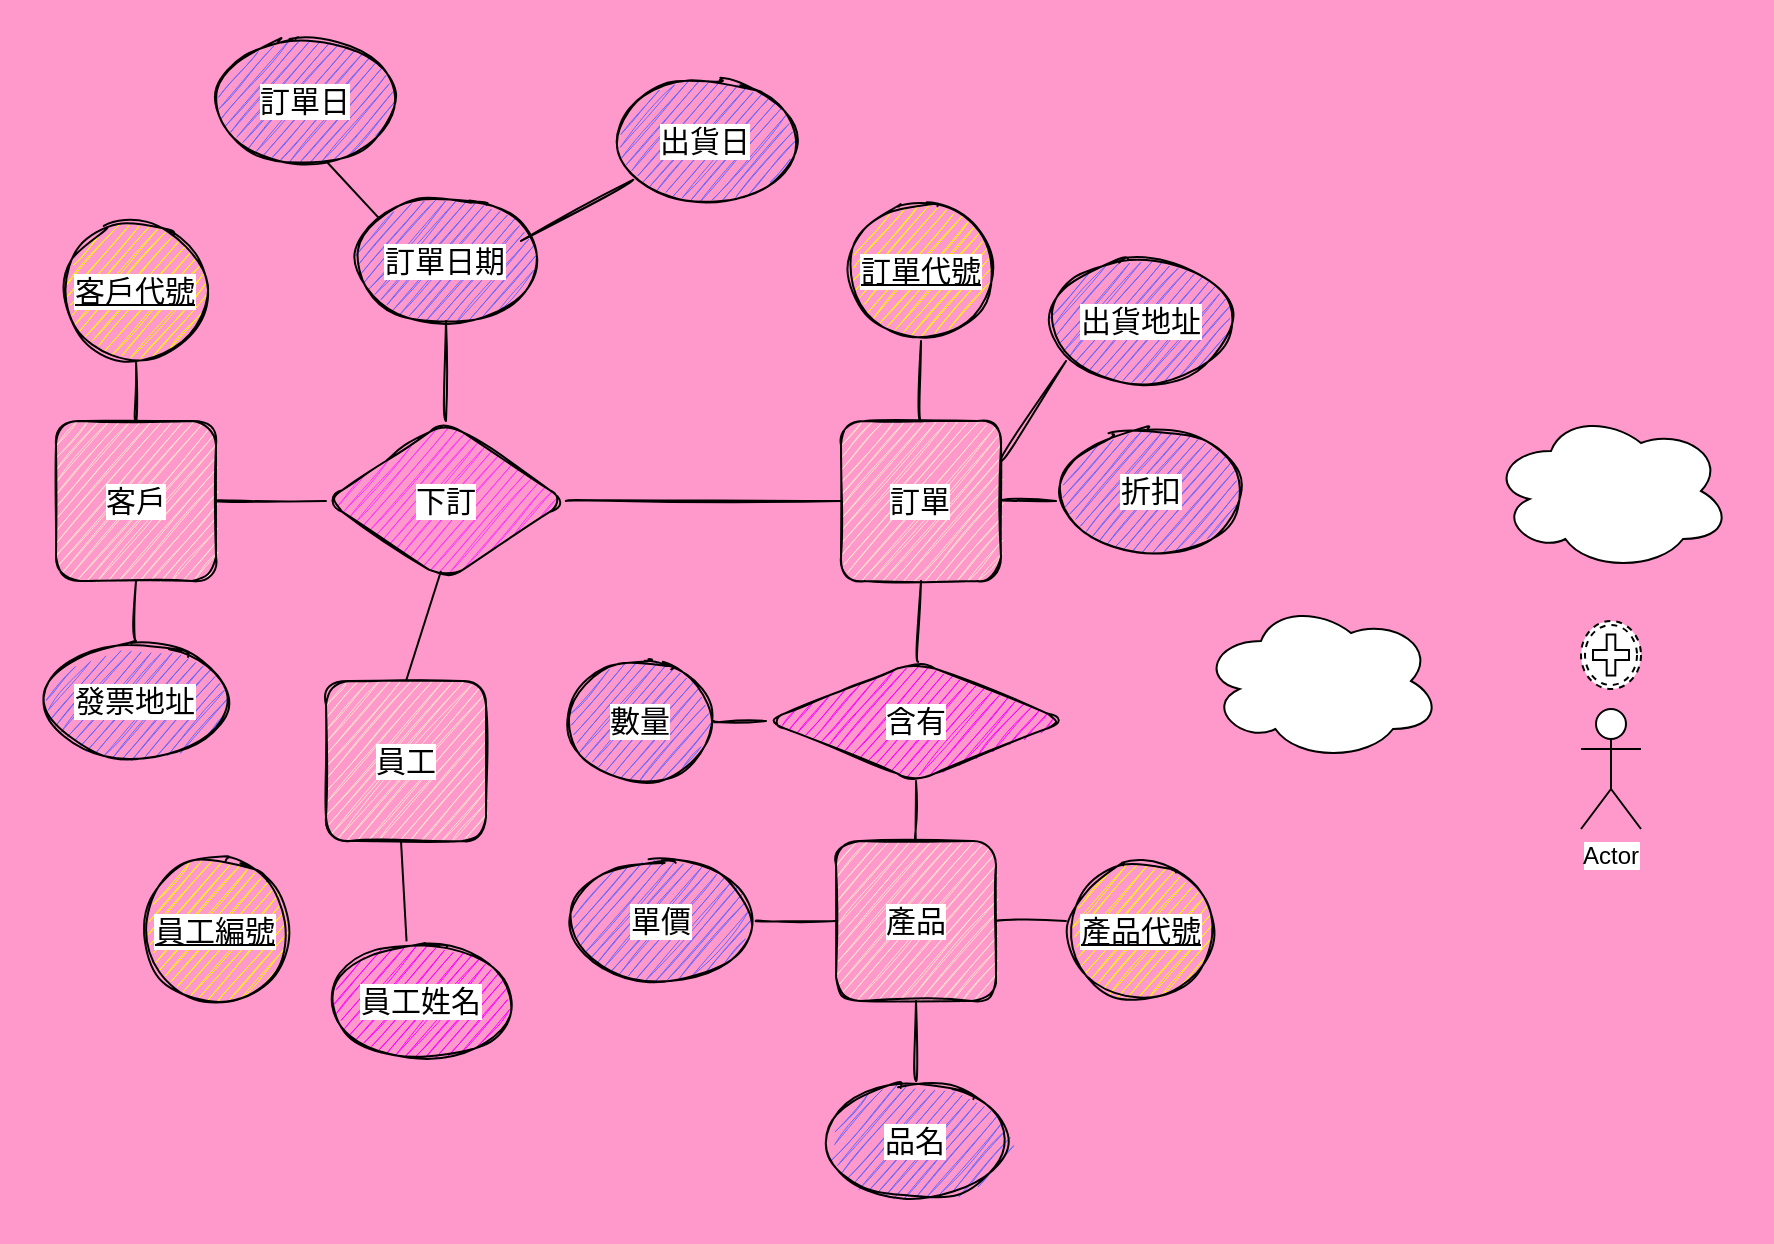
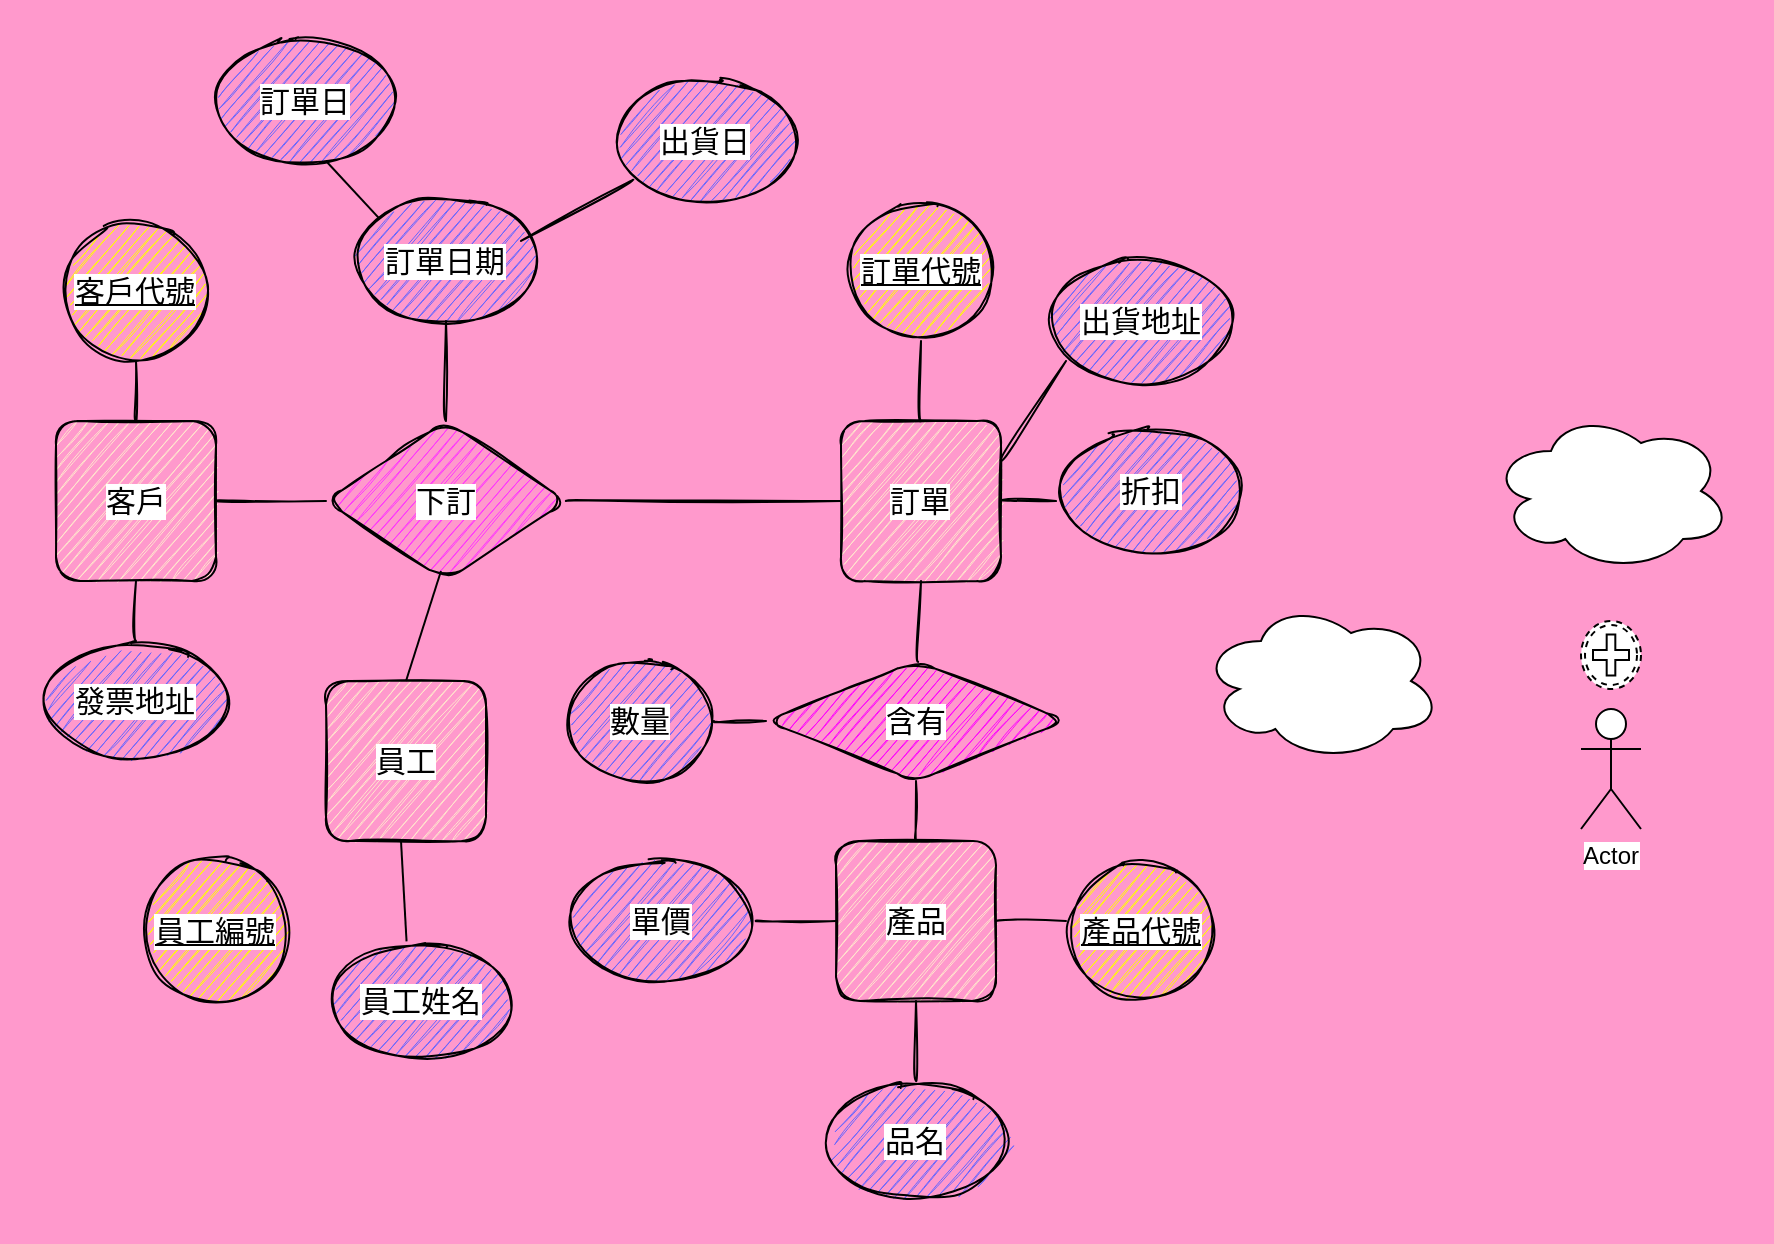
node "員工姓名": fillcolor #ff00ff -> #6666ff
